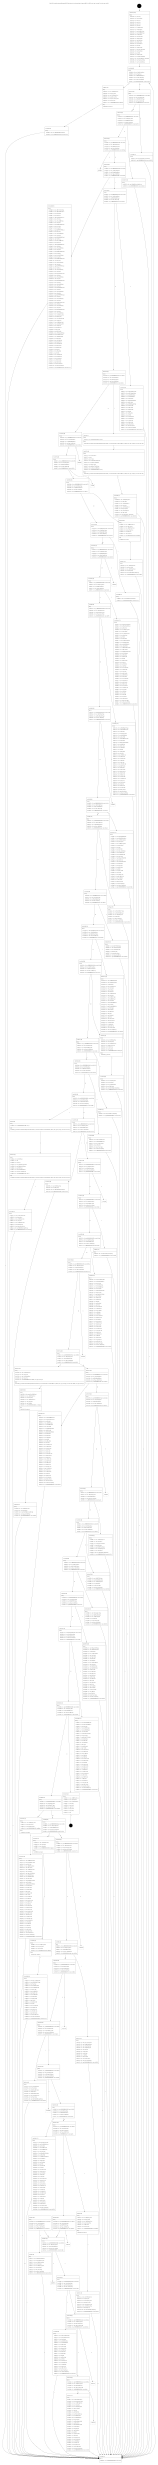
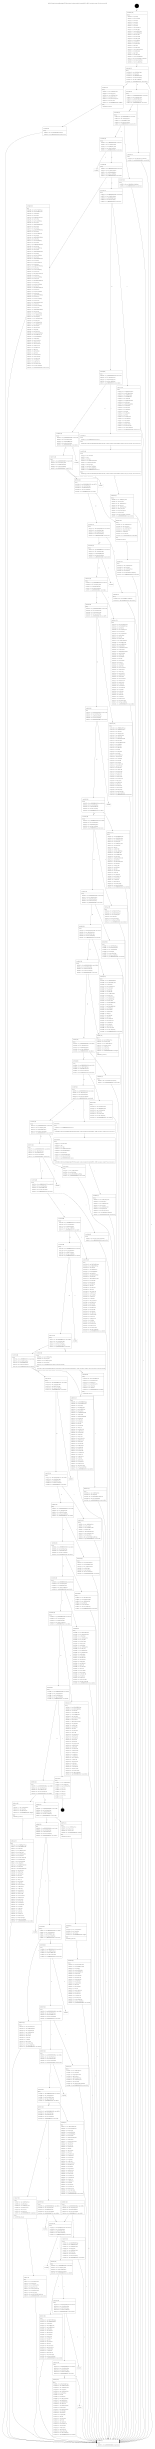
node "0x402129 [32]": removed
